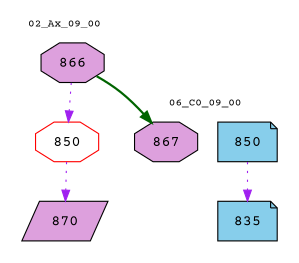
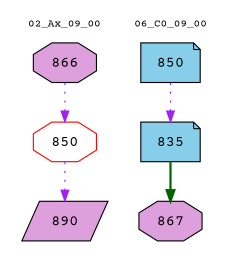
edge "866" -> "867": now "835" -> "867"
node "870": label "870" -> "890"
